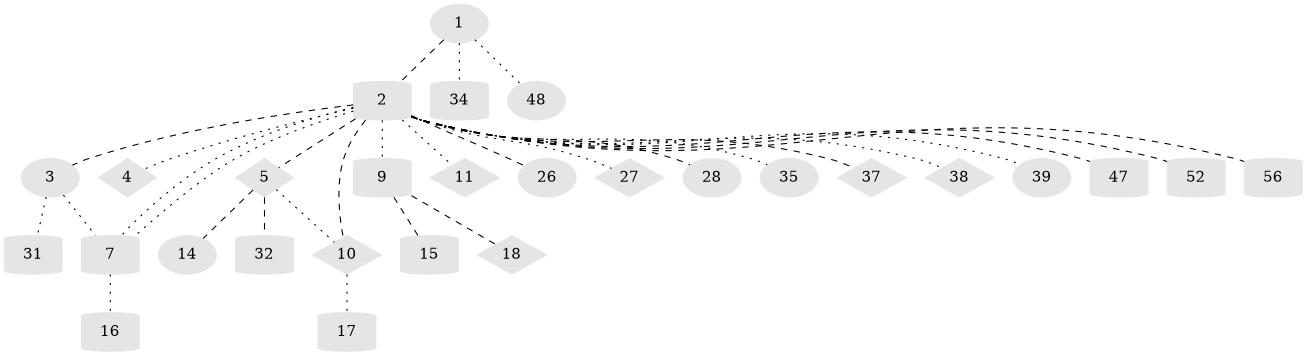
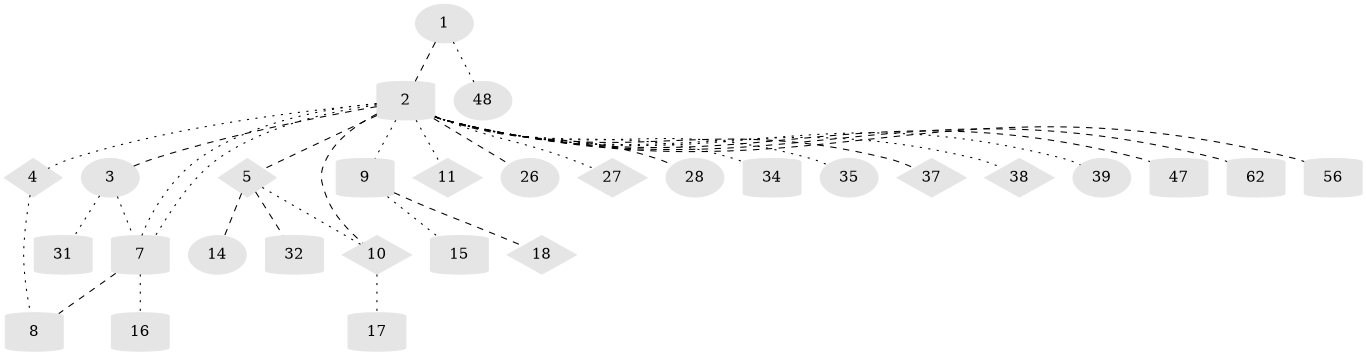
edge "1" -- "34": now "2" -- "34"
node "52": label "52" -> "62"
edge "9" -- "15": style dashed -> dotted
node "8": added
